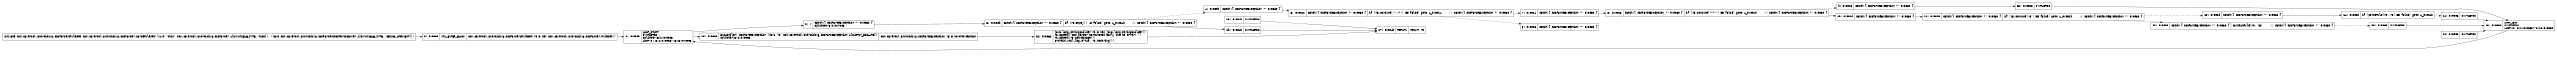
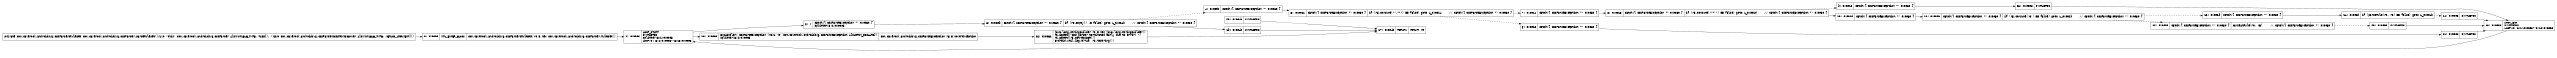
node "2: ?": text "Splitter:B:1:0x7005" -> "Splitter:B:1:0x0005"
edge "6: 0x0013" -> "21: 0x0005": added
